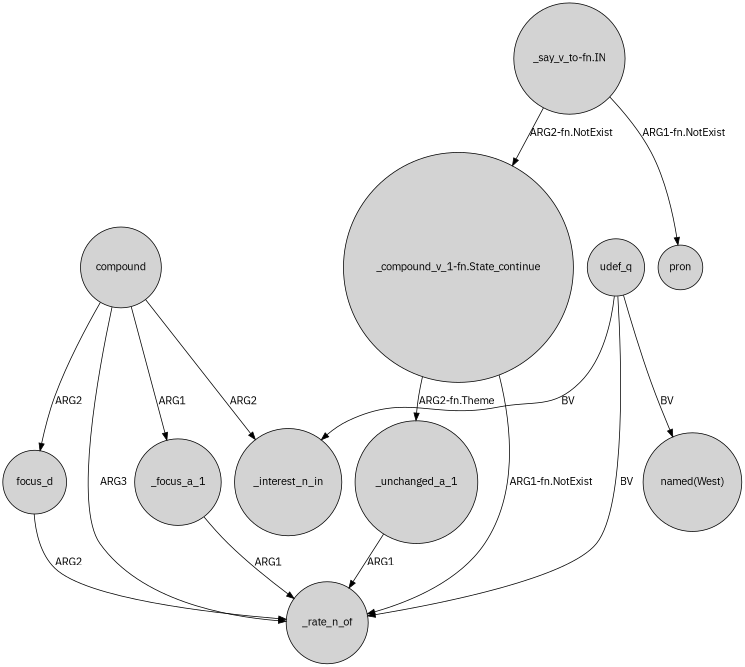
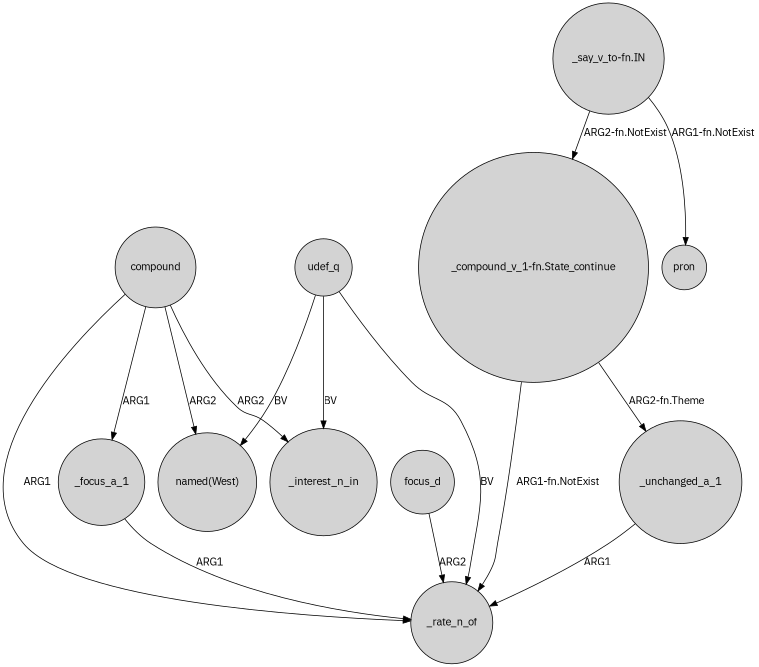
edge "compound" -> "focus_d": now "compound" -> "named(West)"
edge "compound" -> "_rate_n_of": label "ARG3" -> "ARG1"
